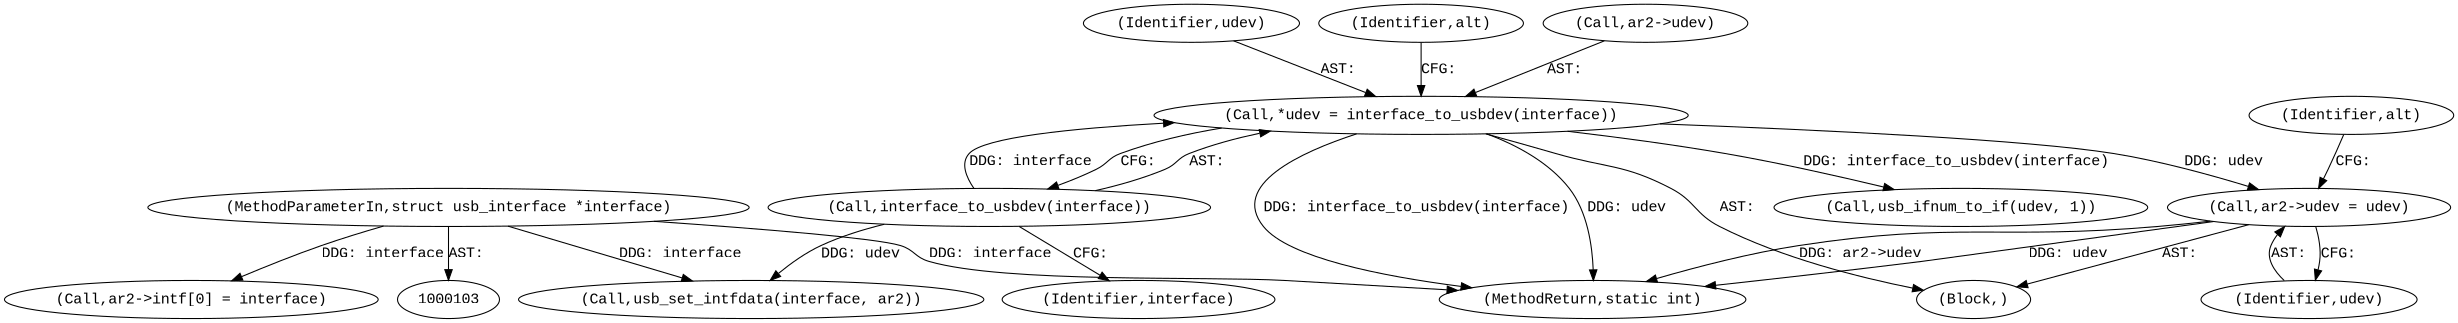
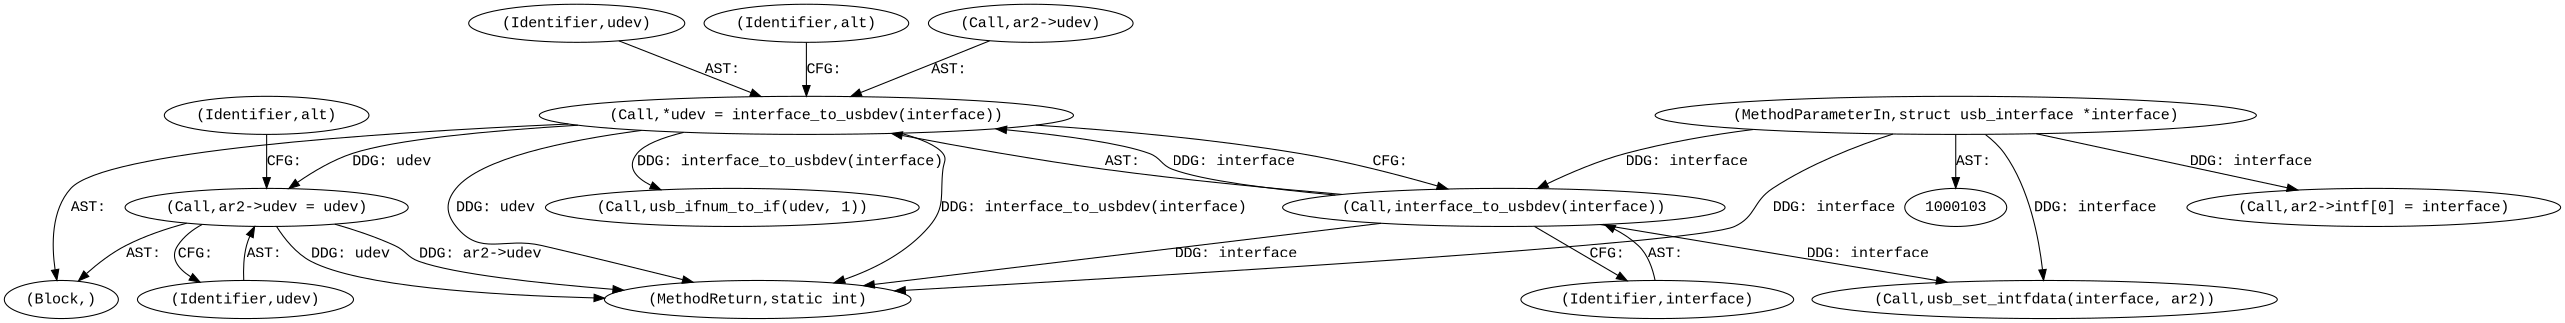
edge "(MethodParameterIn,struct usb_interface *interface)" -> "(Call,interface_to_usbdev(interface))": added, label "DDG: interface"
edge "(Identifier,interface)" -> "(Call,interface_to_usbdev(interface))": added, label "AST:"
edge "(Call,interface_to_usbdev(interface))" -> "(Call,usb_set_intfdata(interface, ar2))": label "DDG: udev" -> "DDG: interface"
edge "(Call,interface_to_usbdev(interface))" -> "(MethodReturn,static int)": added, label "DDG: interface"
